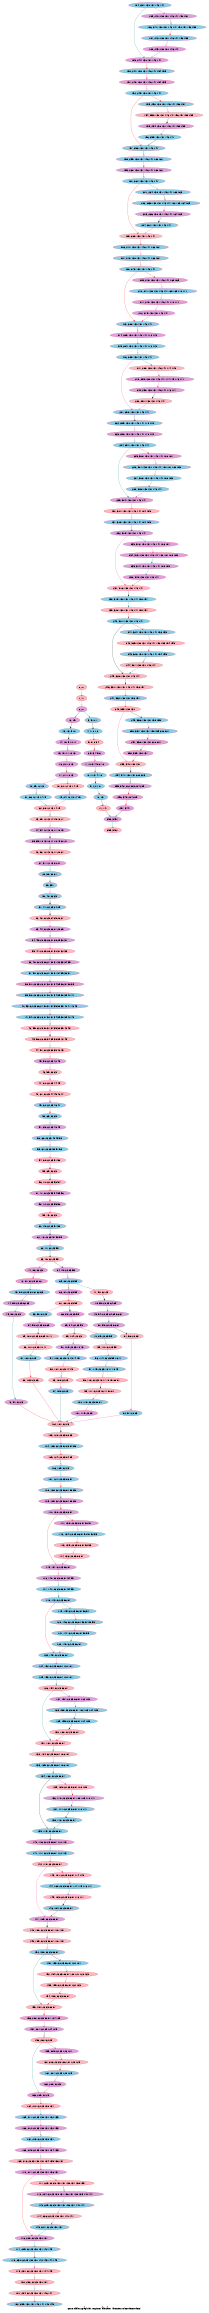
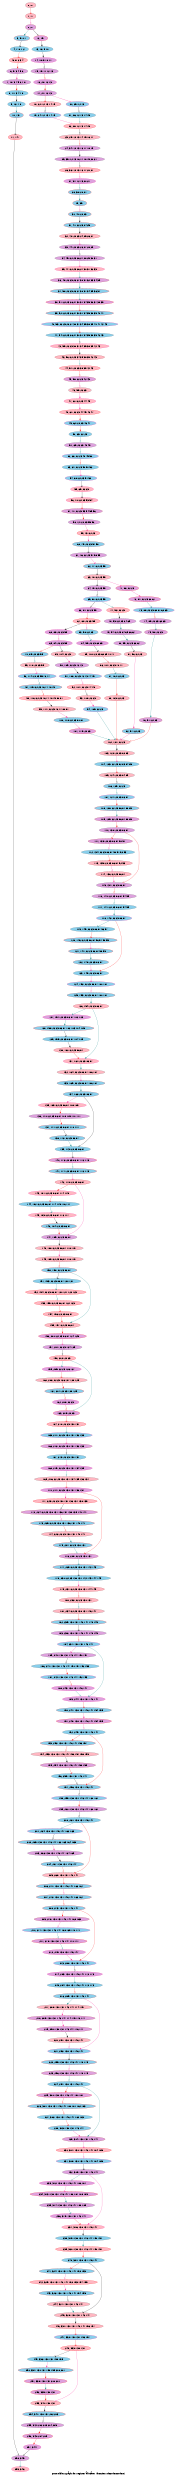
node "54, 68: 22 23 51 52": fillcolor lightpink -> skyblue
node "183, 236: 130 131 146 147 148 149": added
